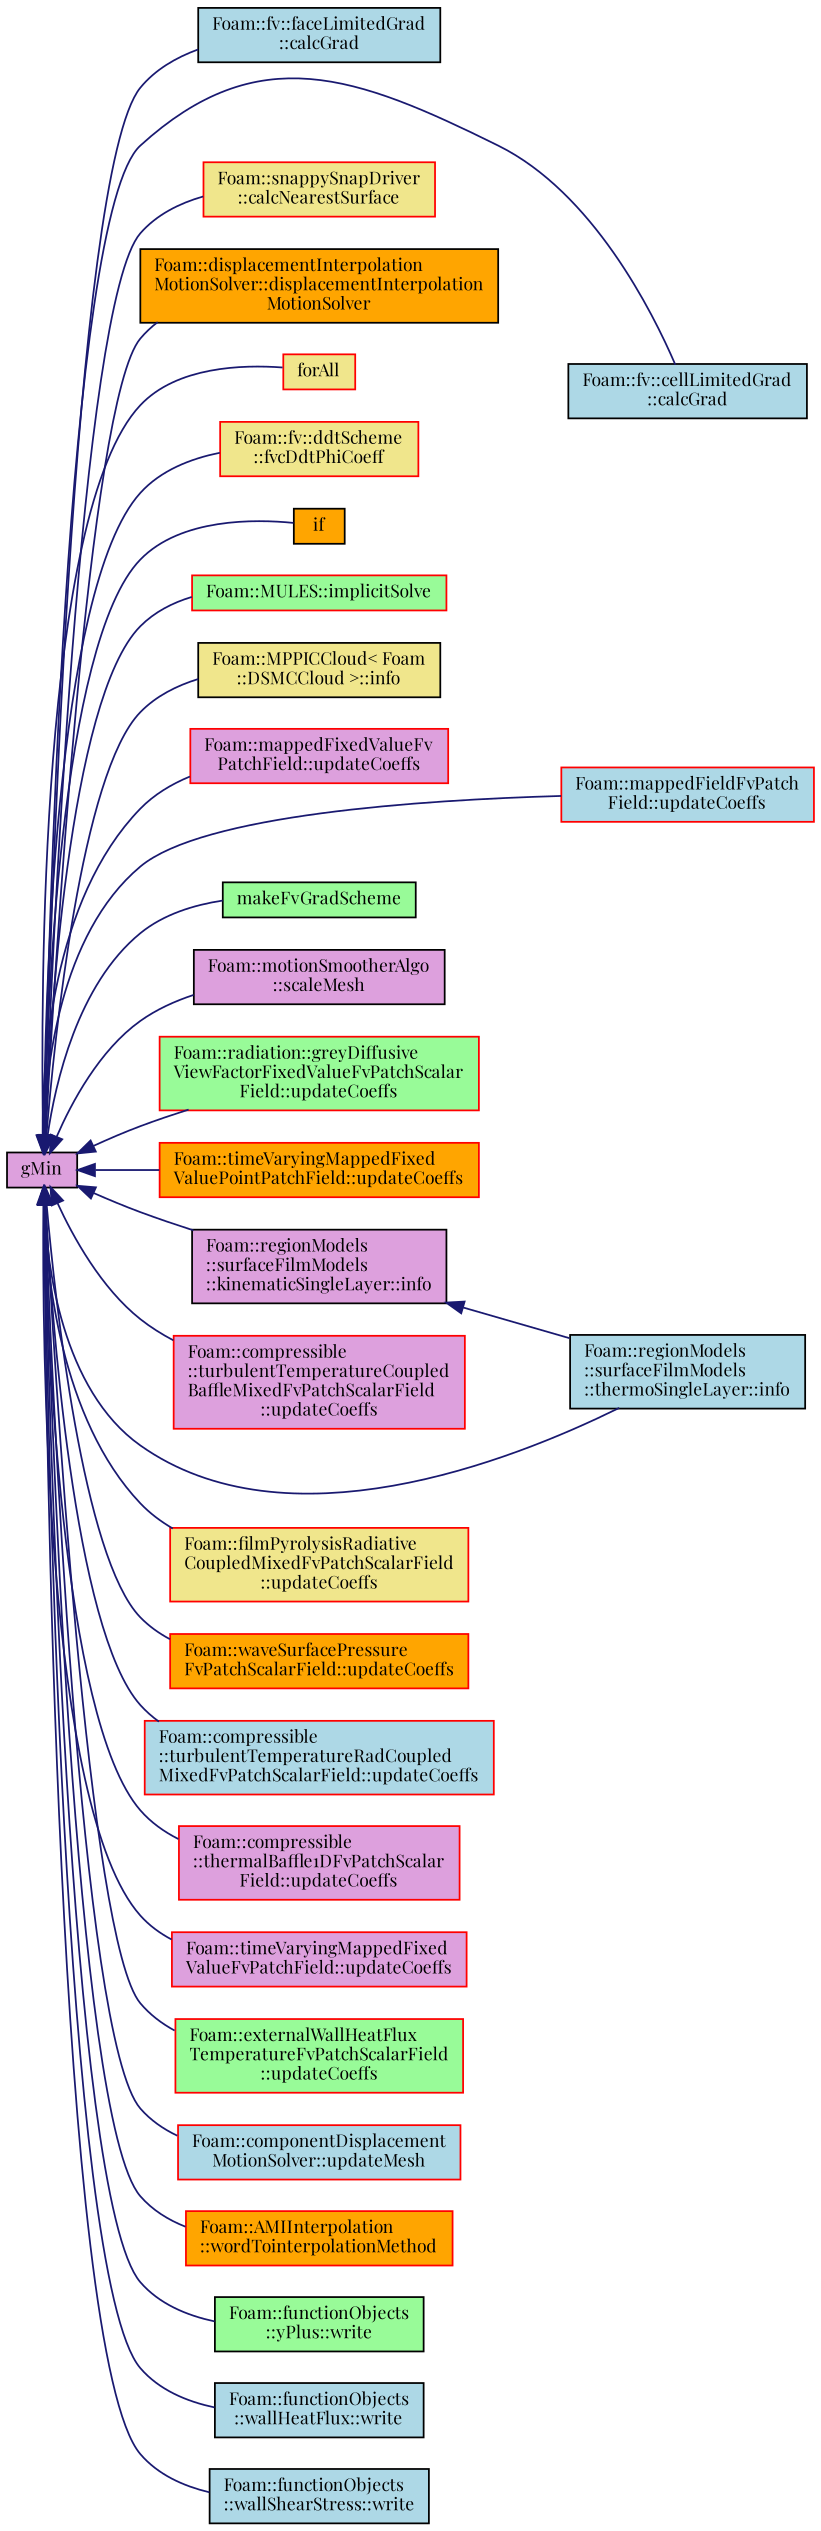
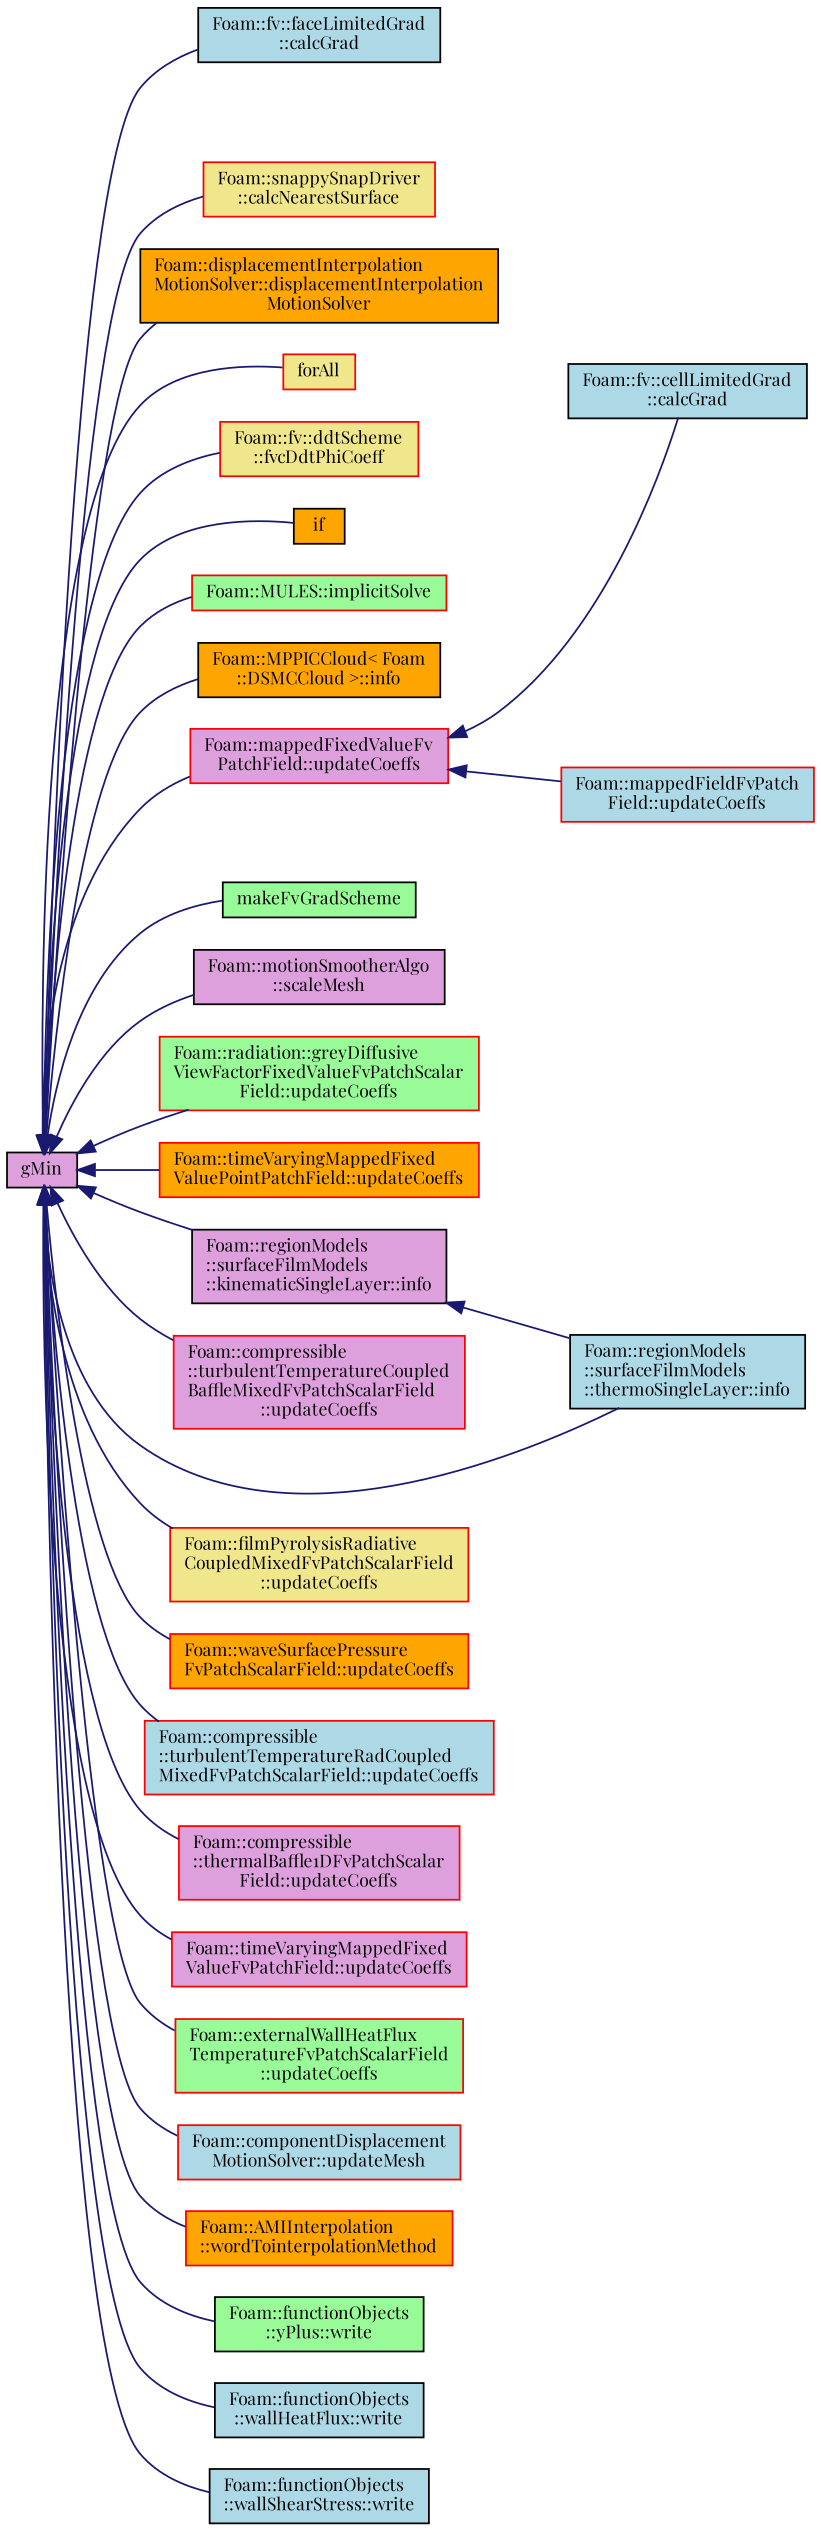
edge "Foam::fv::cellLimitedGrad ::calcGrad" -> "gMin": now "Foam::fv::cellLimitedGrad ::calcGrad" -> "Foam::mappedFixedValueFv PatchField::updateCoeffs"
node "Foam::MPPICCloud< Foam ::DSMCCloud >::info": fillcolor khaki -> orange
edge "Foam::mappedFieldFvPatch Field::updateCoeffs" -> "gMin": now "Foam::mappedFieldFvPatch Field::updateCoeffs" -> "Foam::mappedFixedValueFv PatchField::updateCoeffs"
